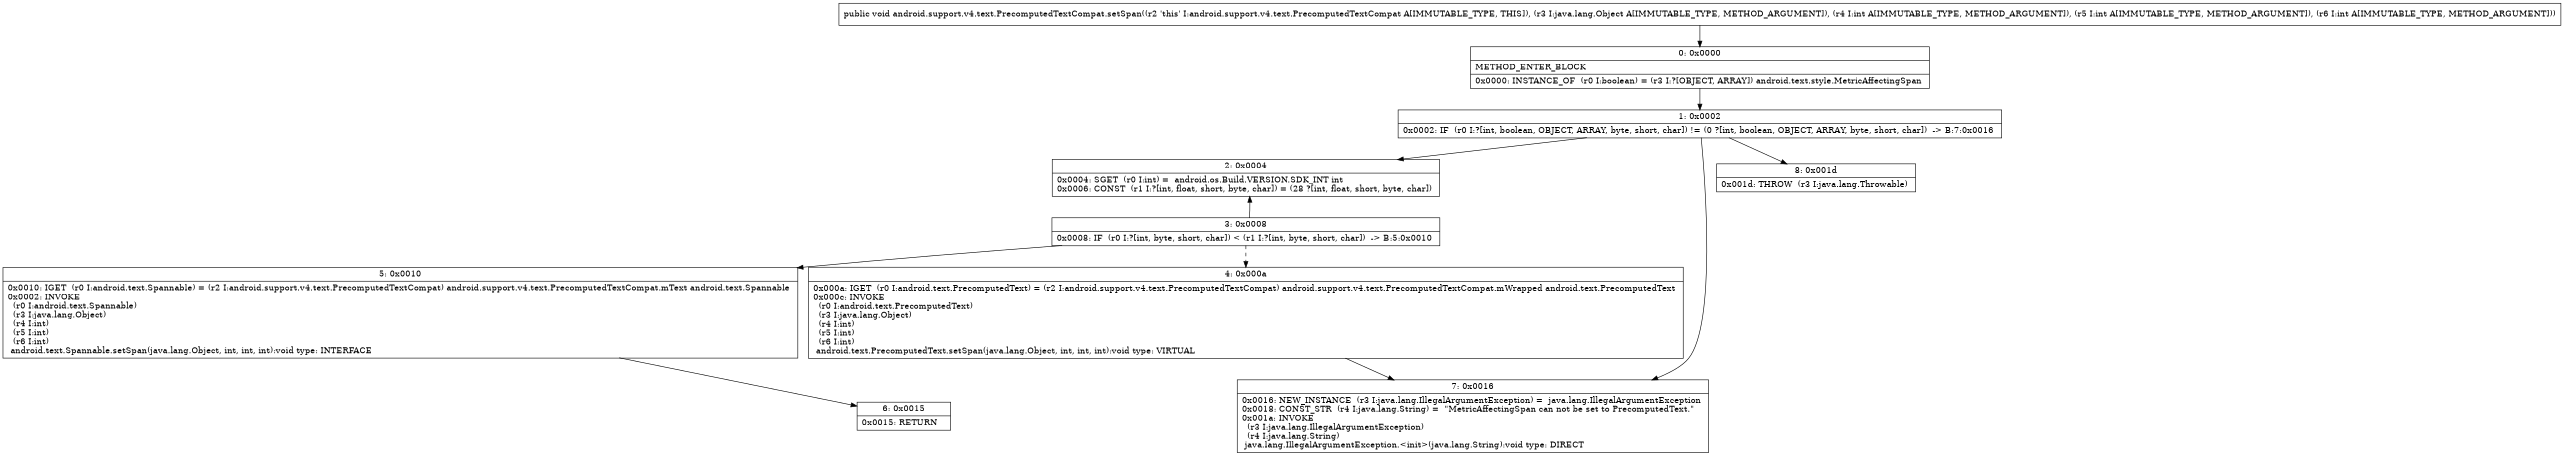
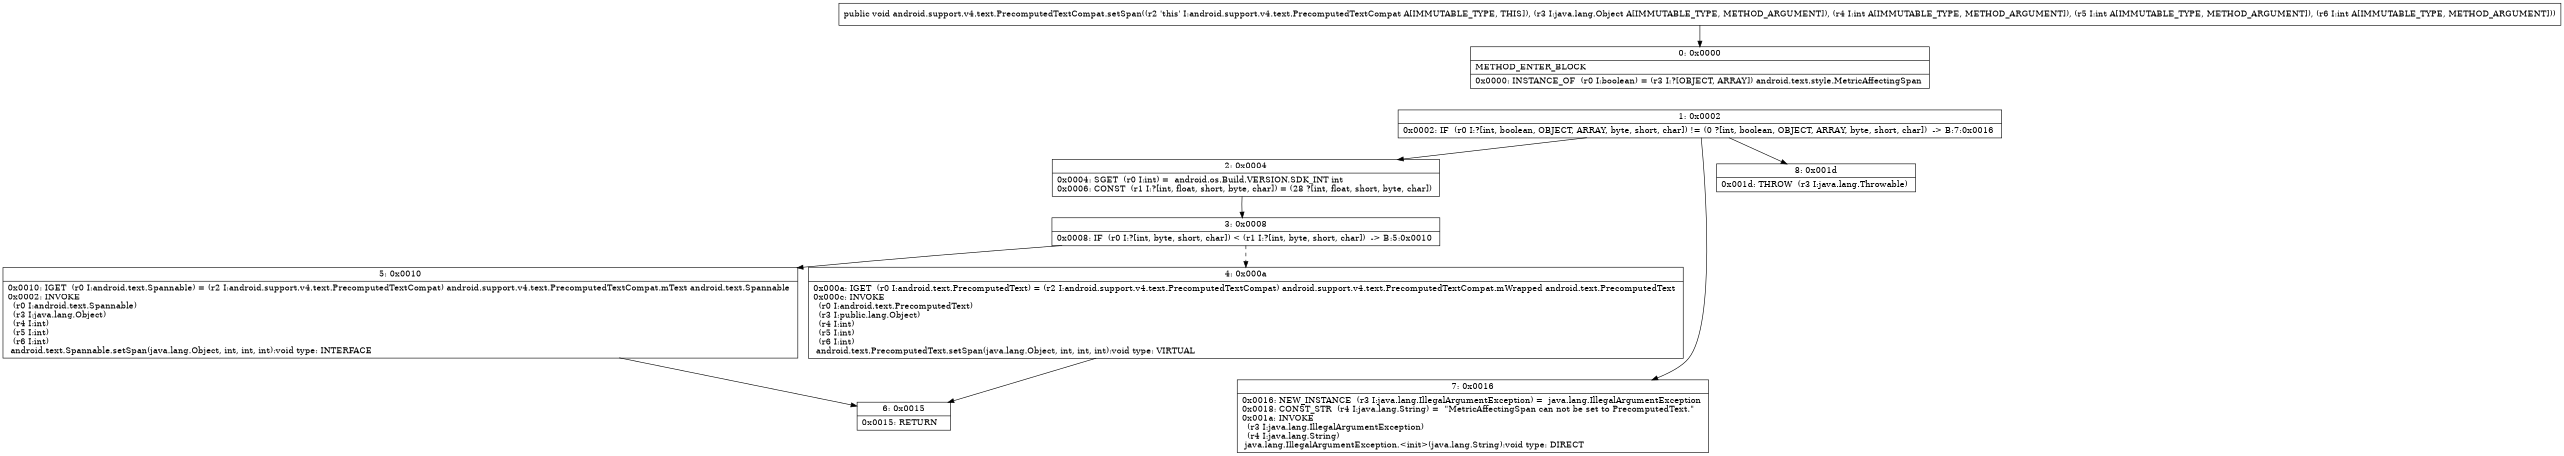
edge "0: 0x0000" -> "1: 0x0002": removed
edge "3: 0x0008" -> "2: 0x0004": reversed
node "4: 0x000a": text "(r3 I:java.lang.Object)" -> "(r3 I:public.lang.Object)"
edge "4: 0x000a" -> "7: 0x0016": now "4: 0x000a" -> "6: 0x0015"
